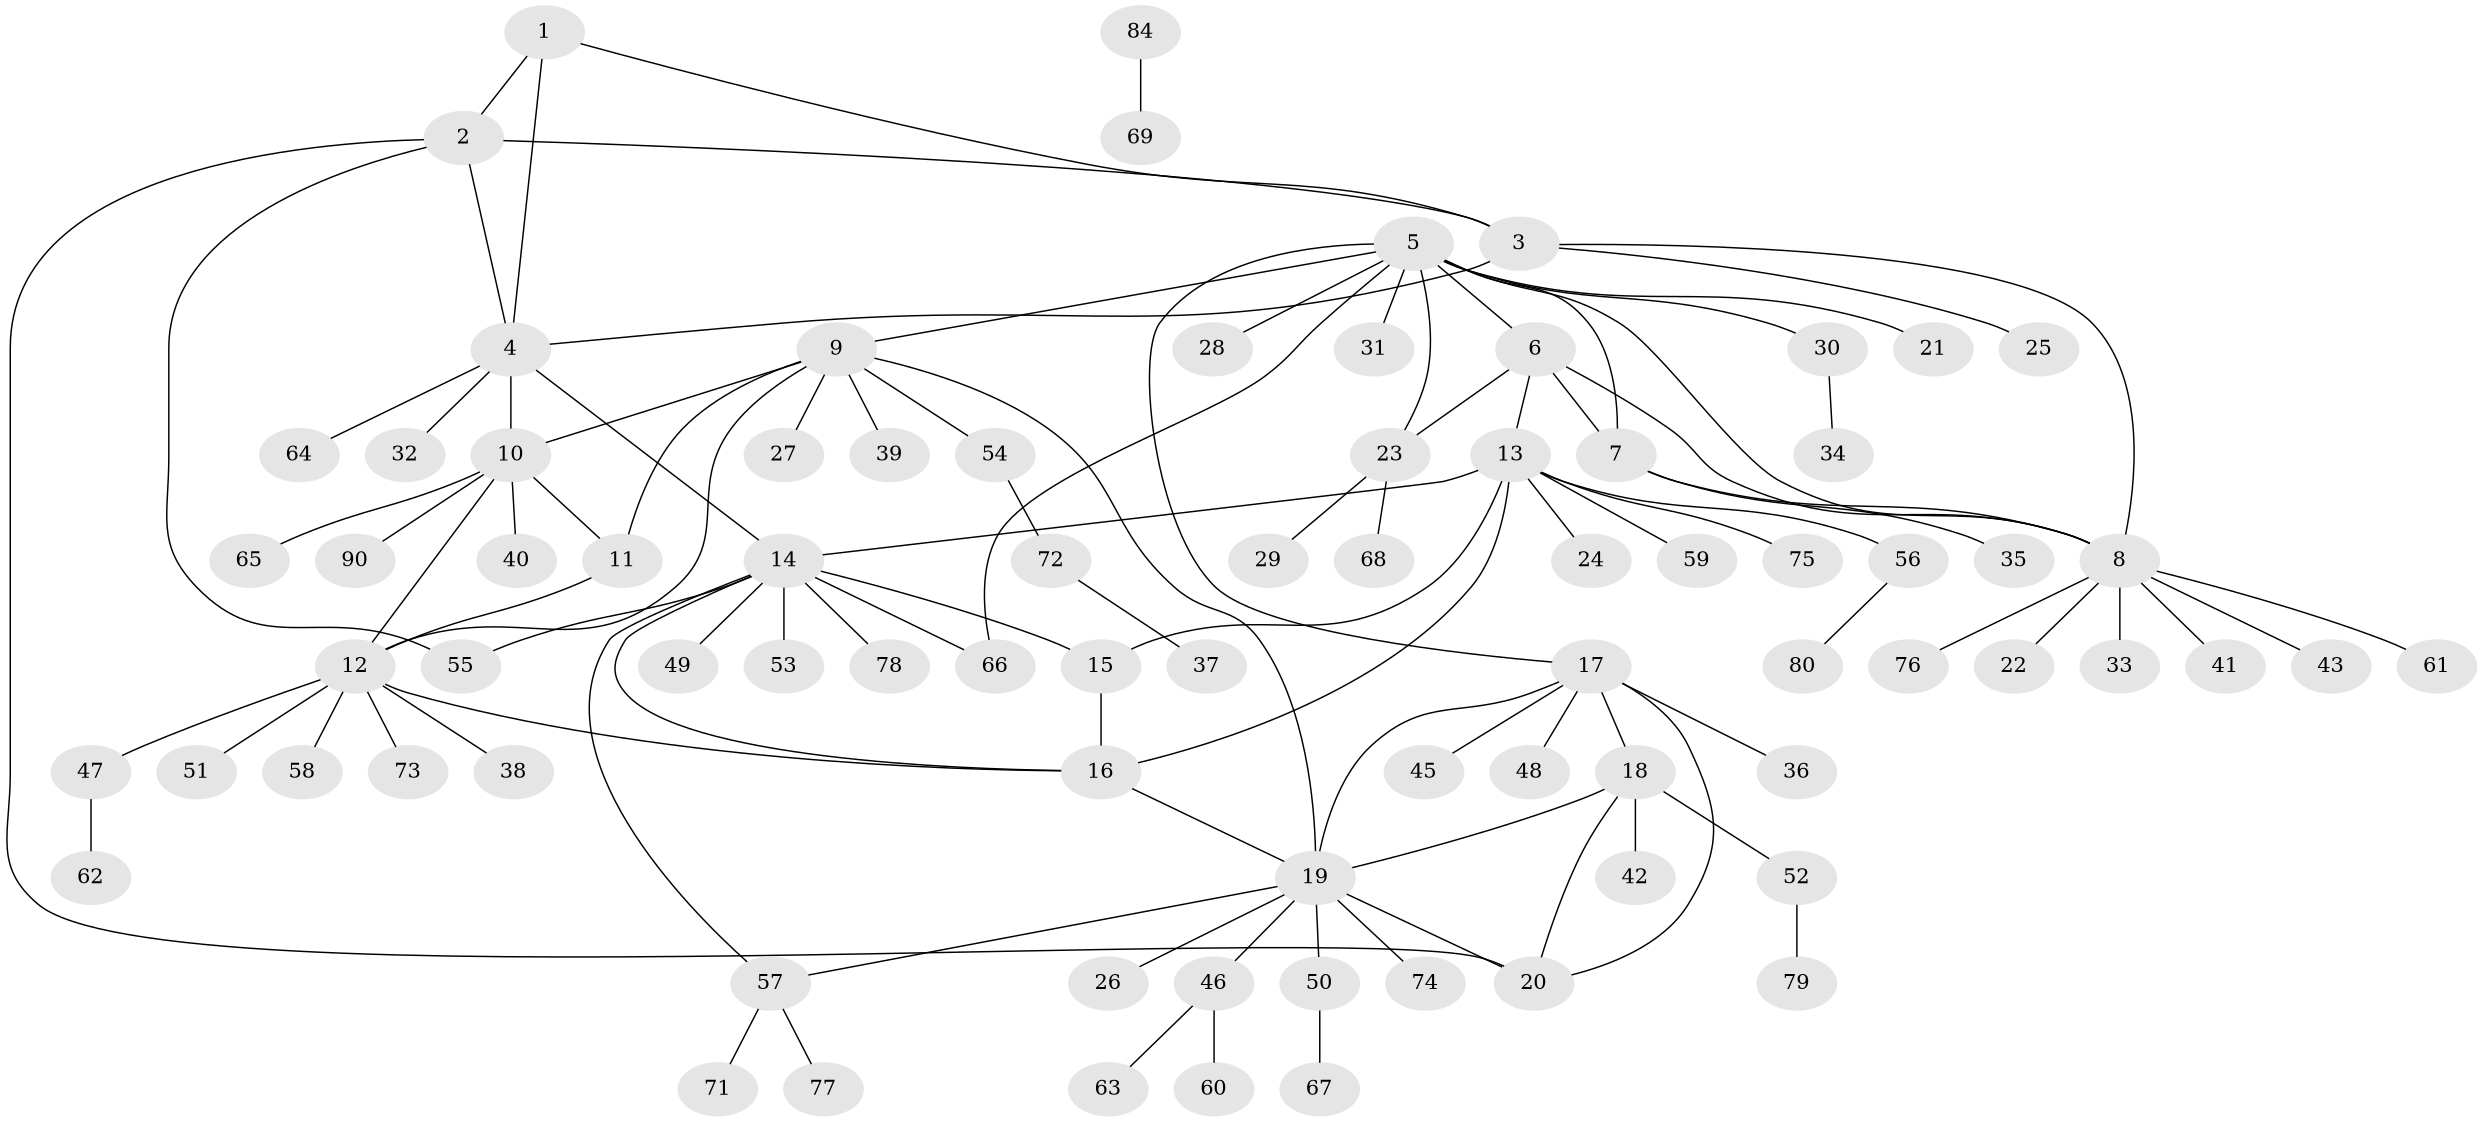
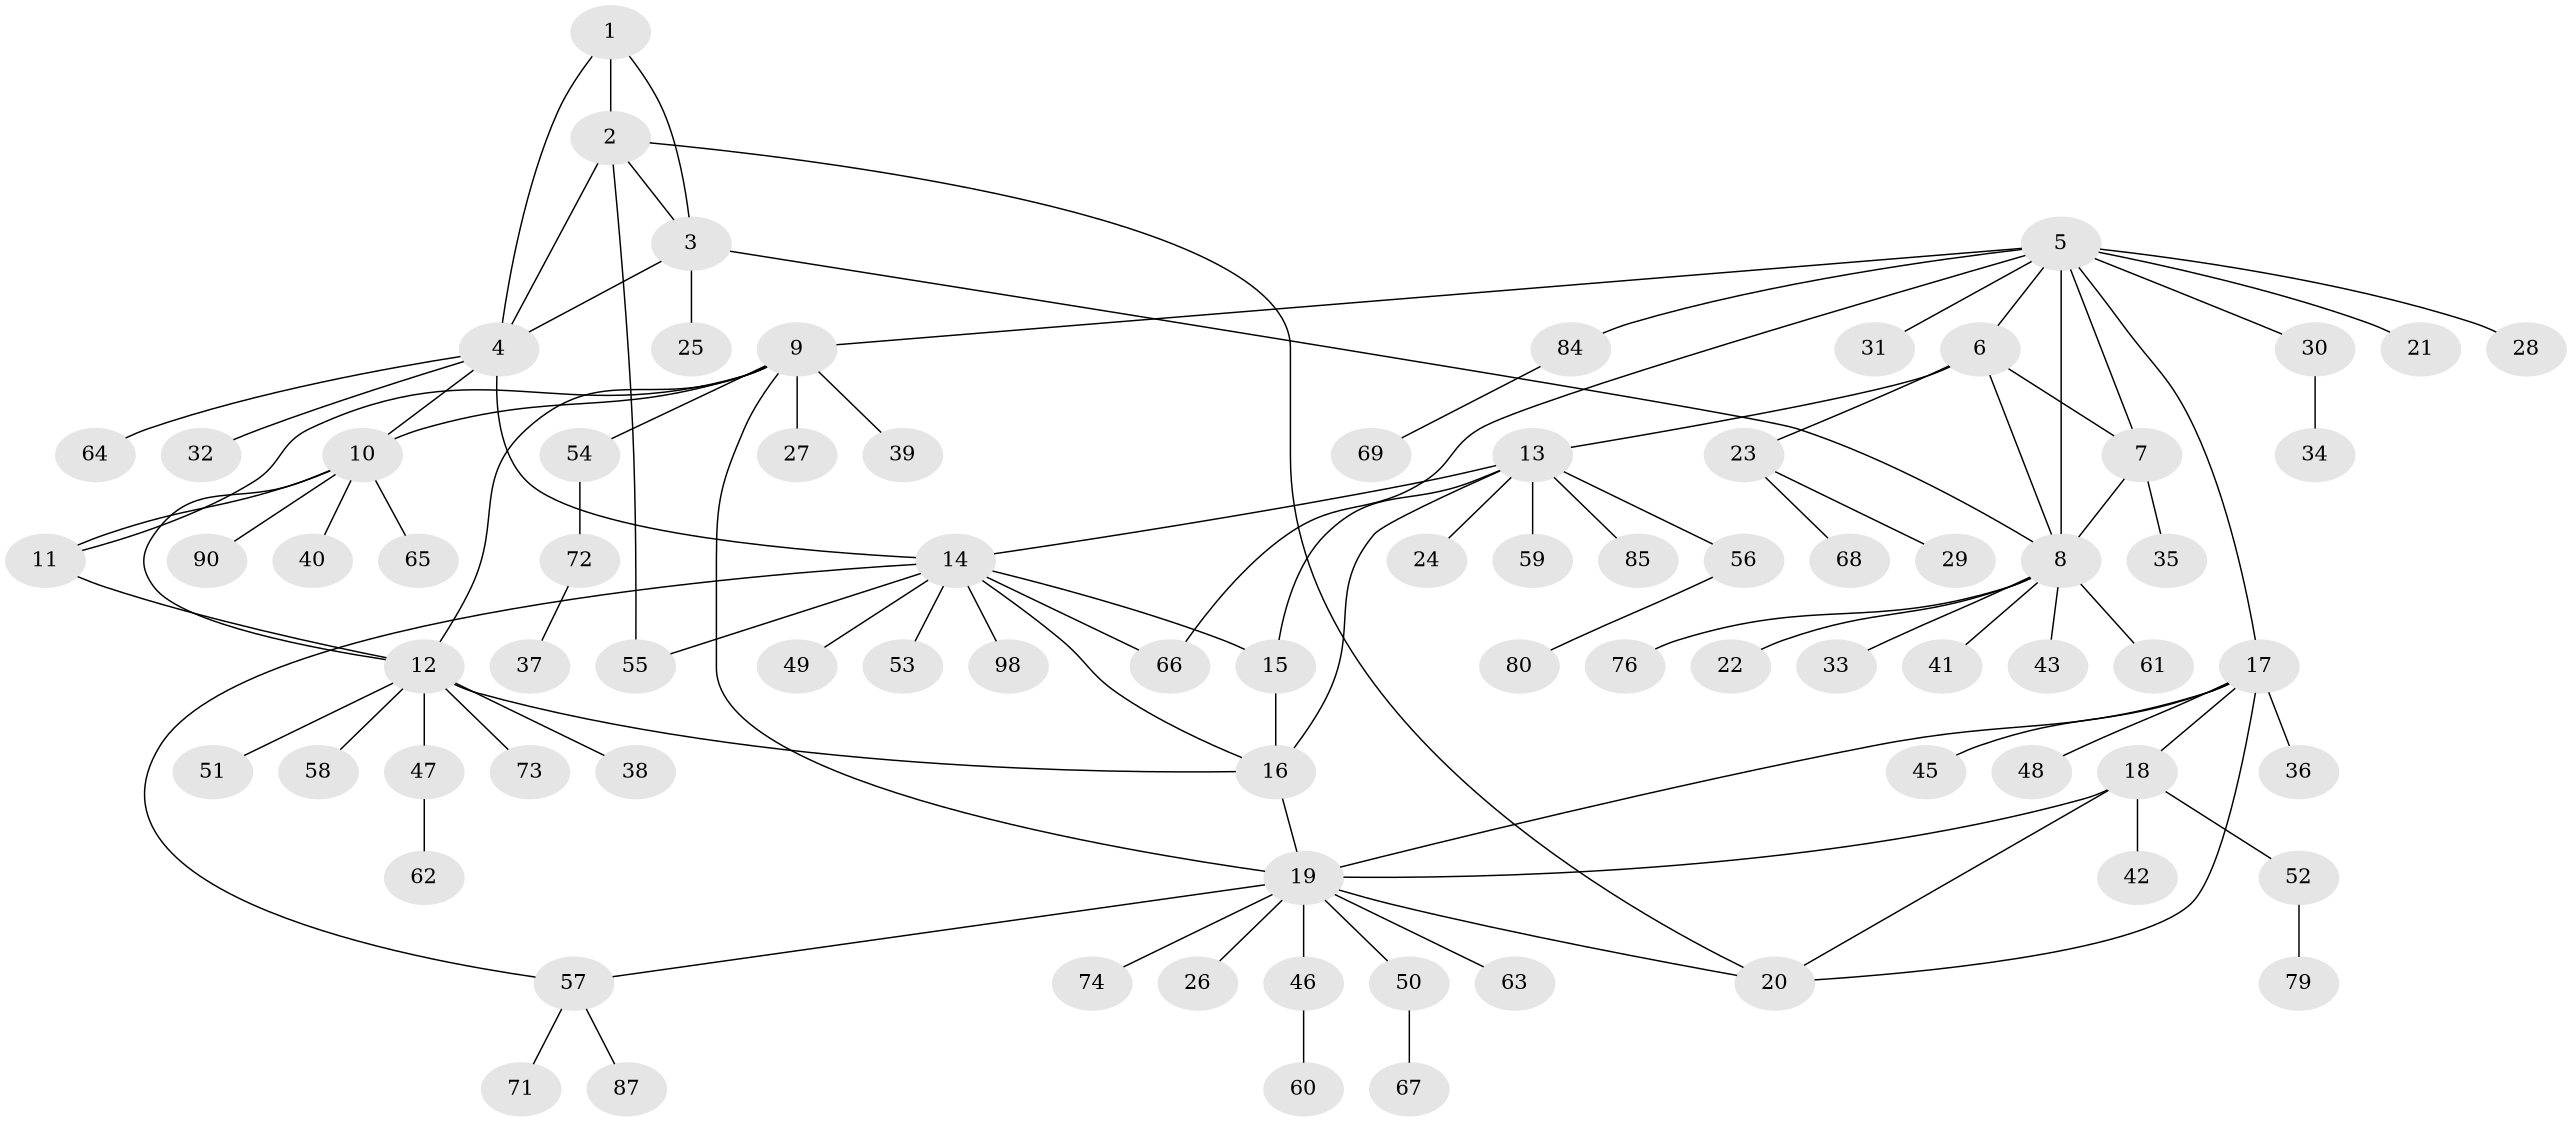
edge "5" -- "23": now "5" -- "84"
node "75": label "75" -> "85"
node "78": label "78" -> "98"
edge "46" -- "63": now "19" -- "63"
node "77": label "77" -> "87"
